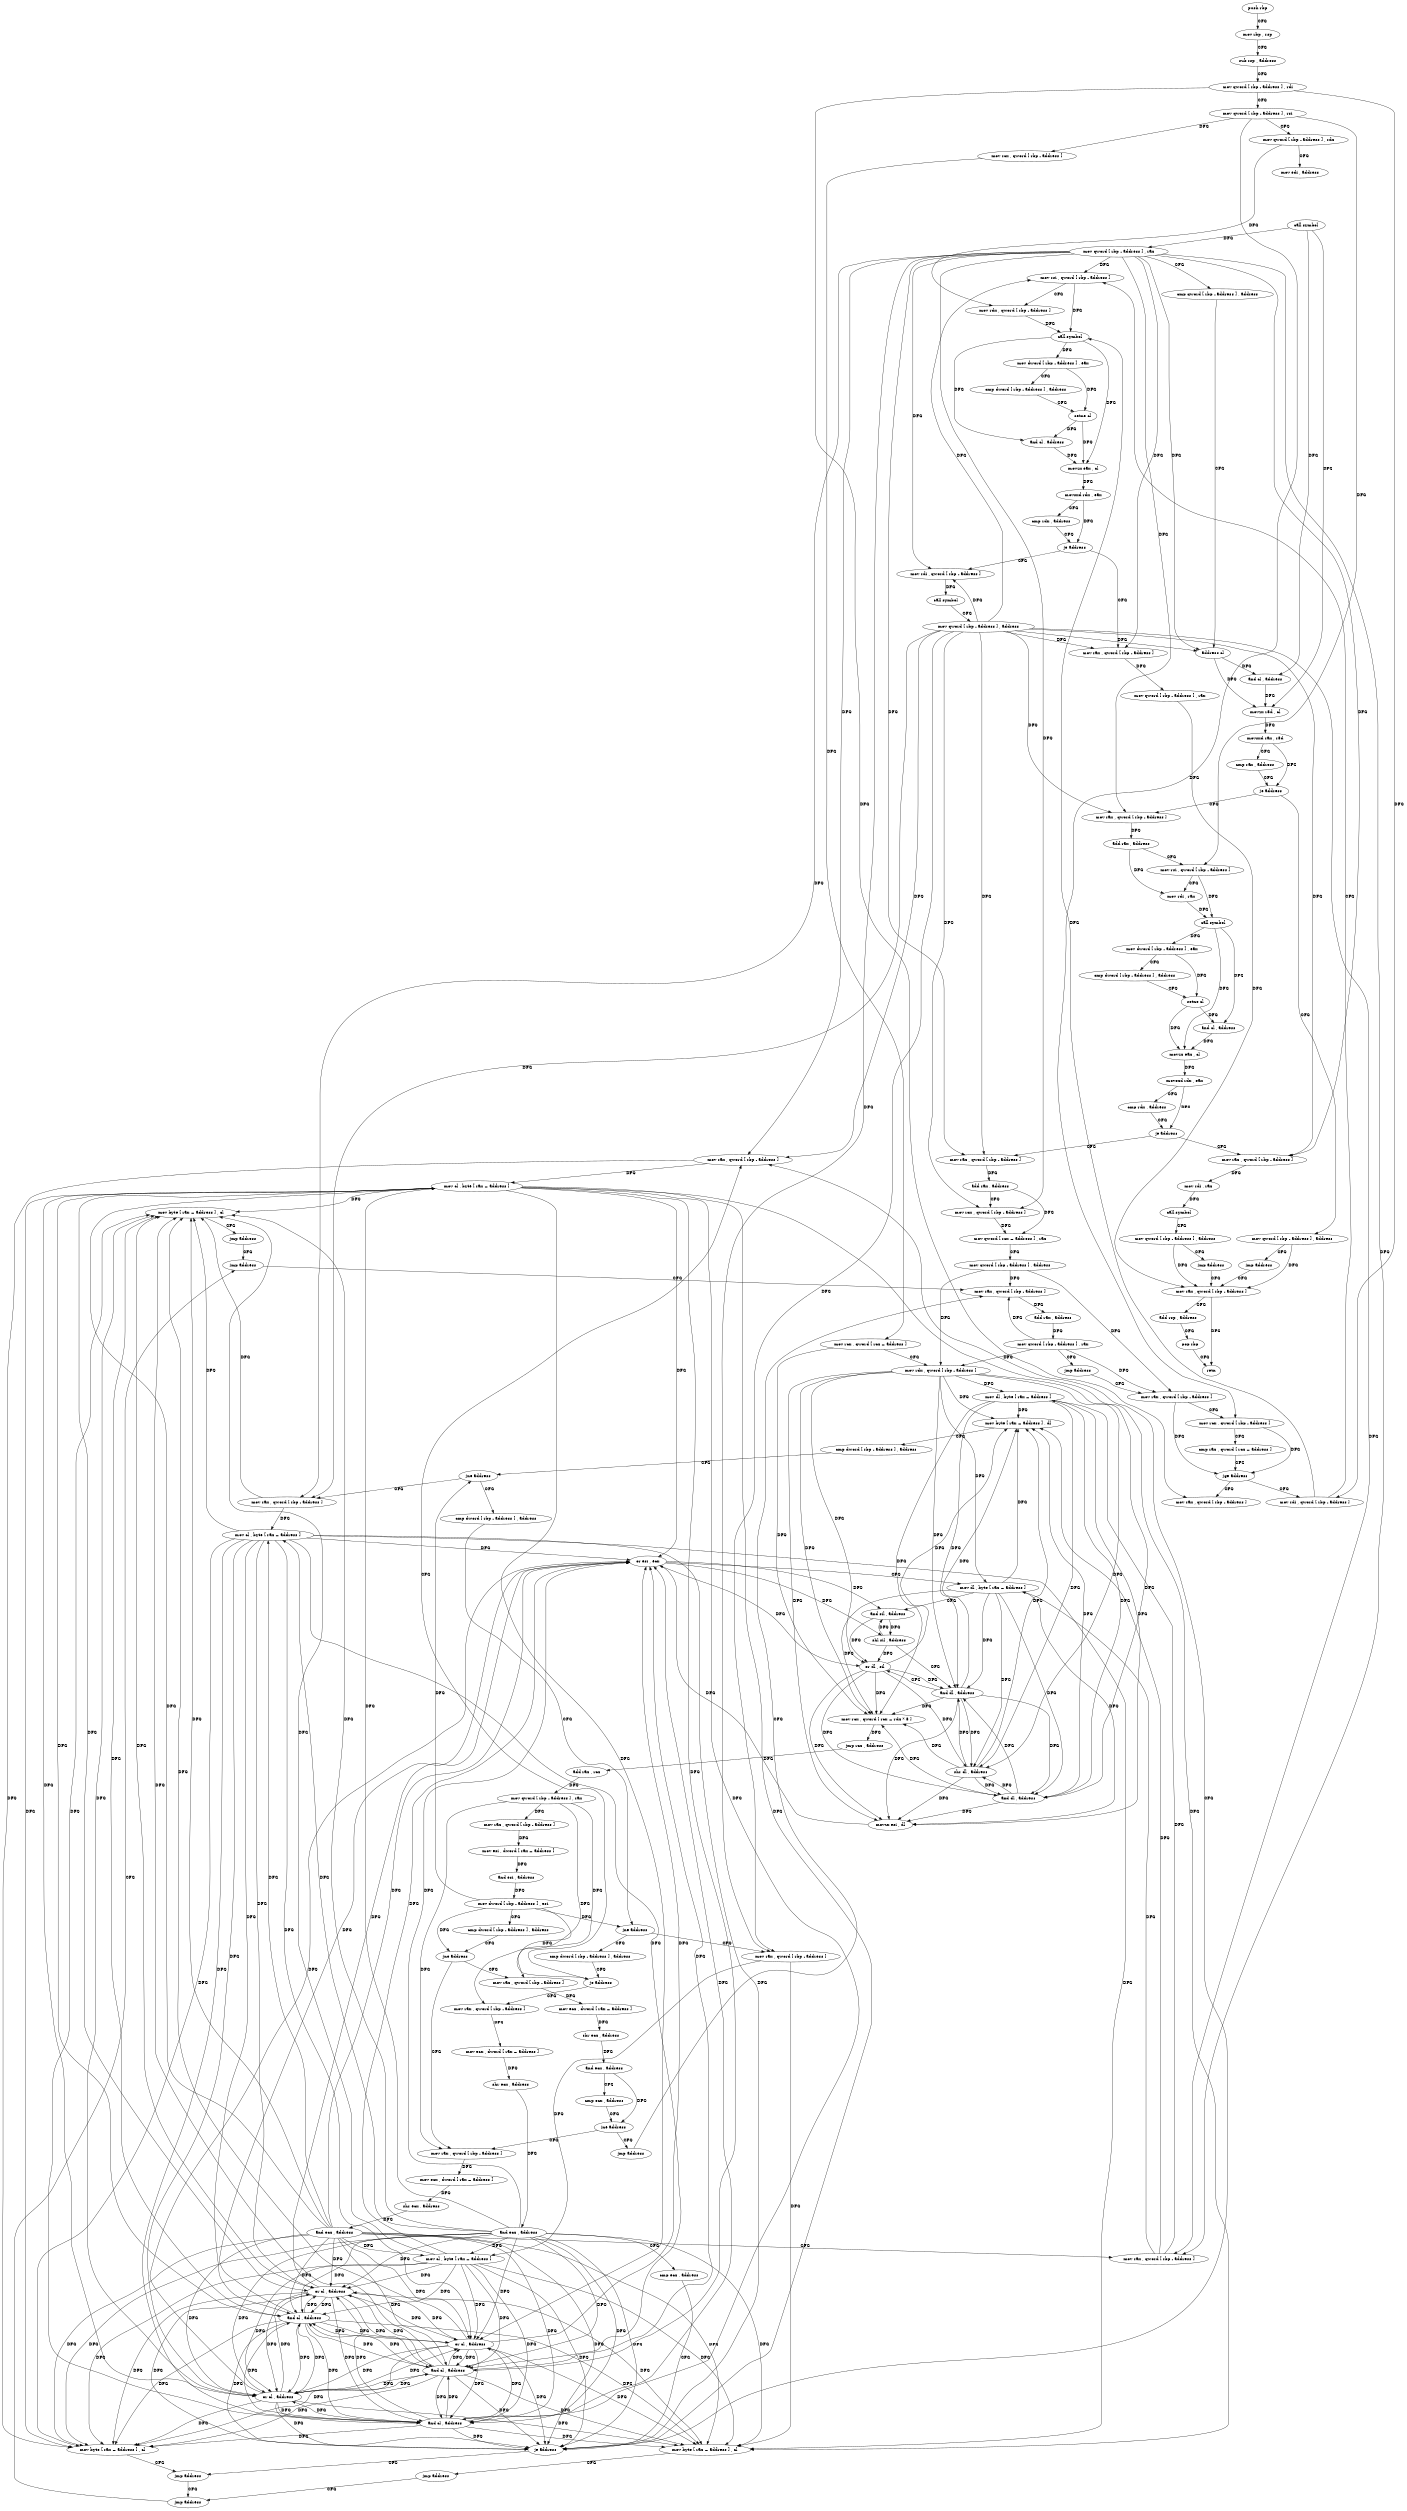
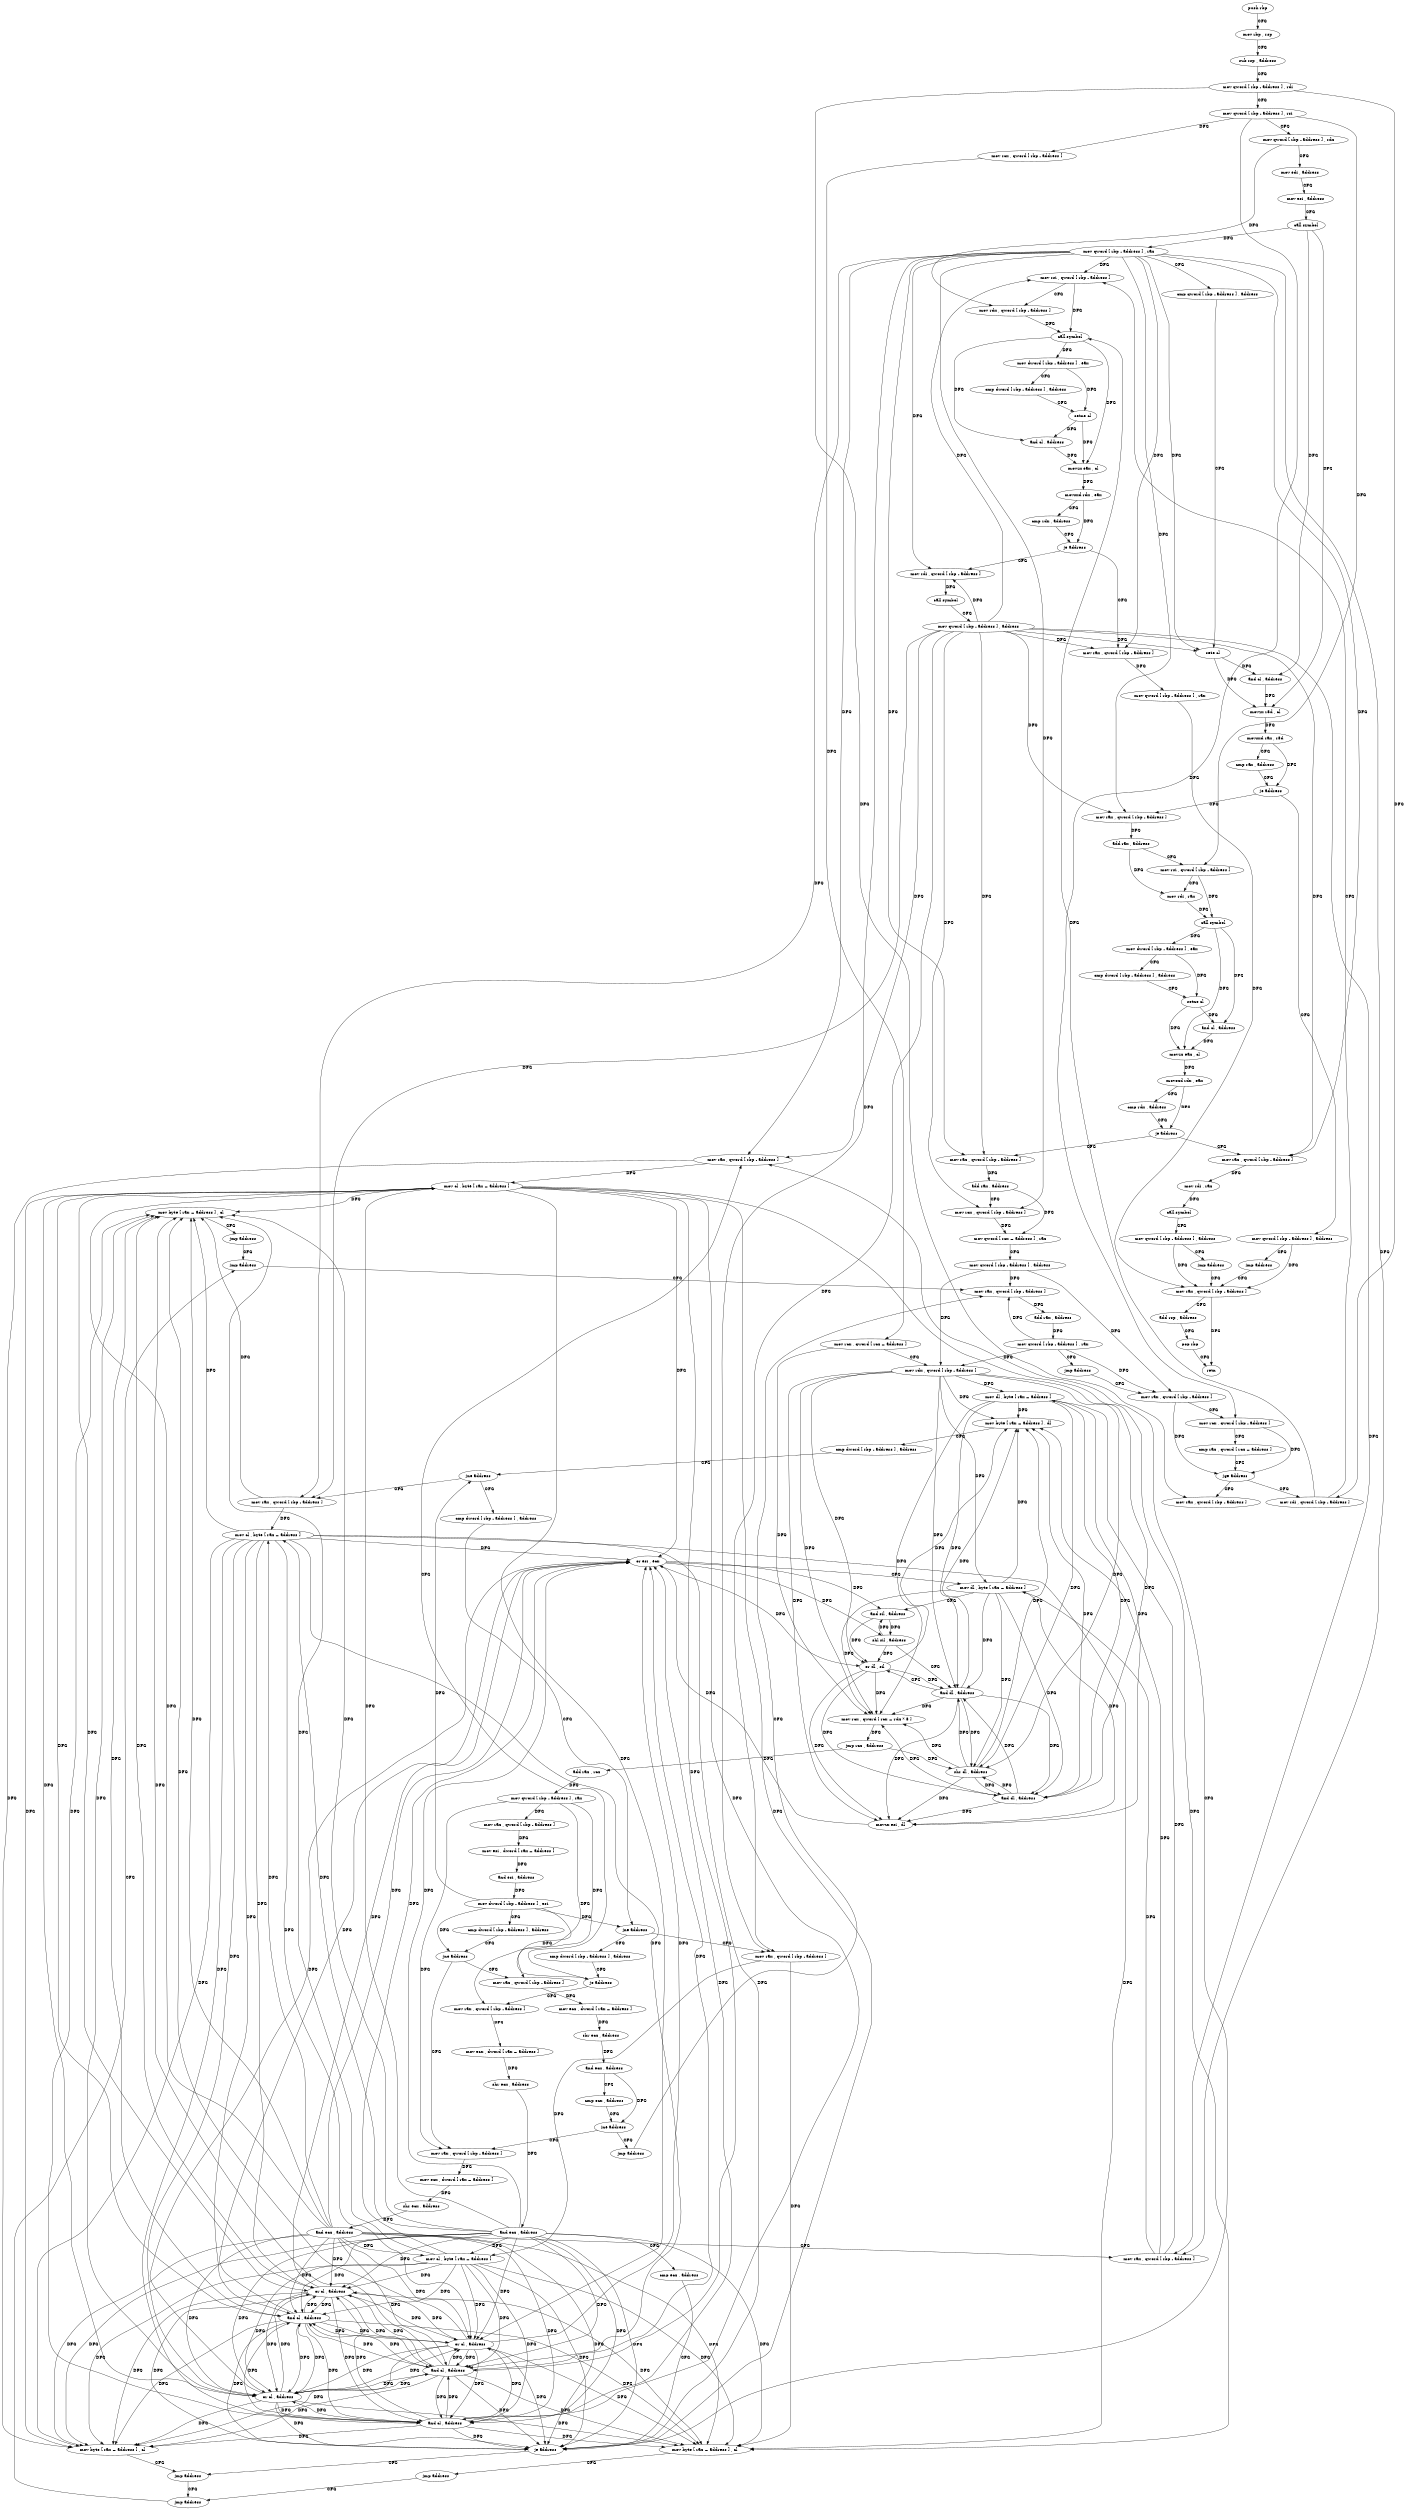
node "mov esi , address": added
node "address cl": label "address cl" -> "sete cl"
edge "or dl , sil" -> "shr dl , address": now "jmp rcx , address" -> "shr dl , address"
